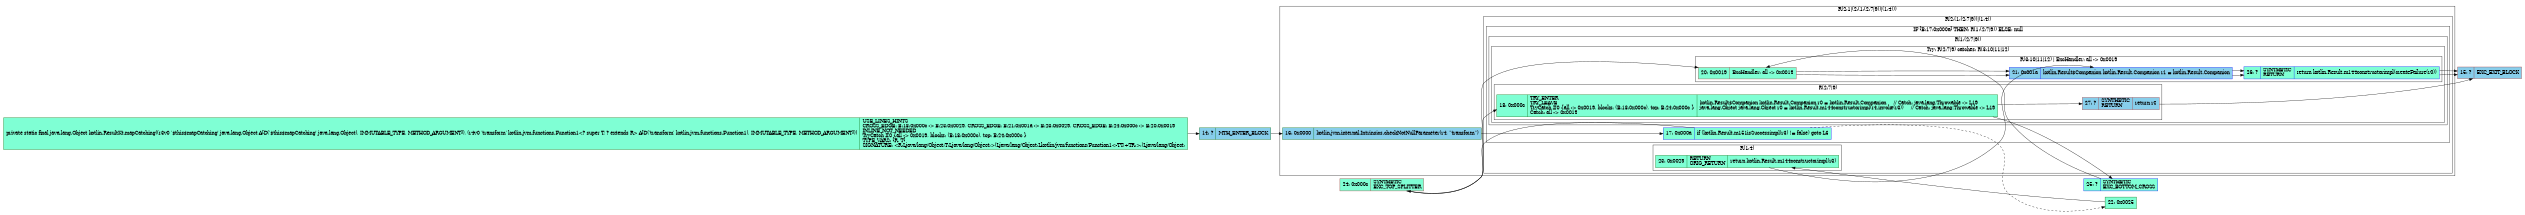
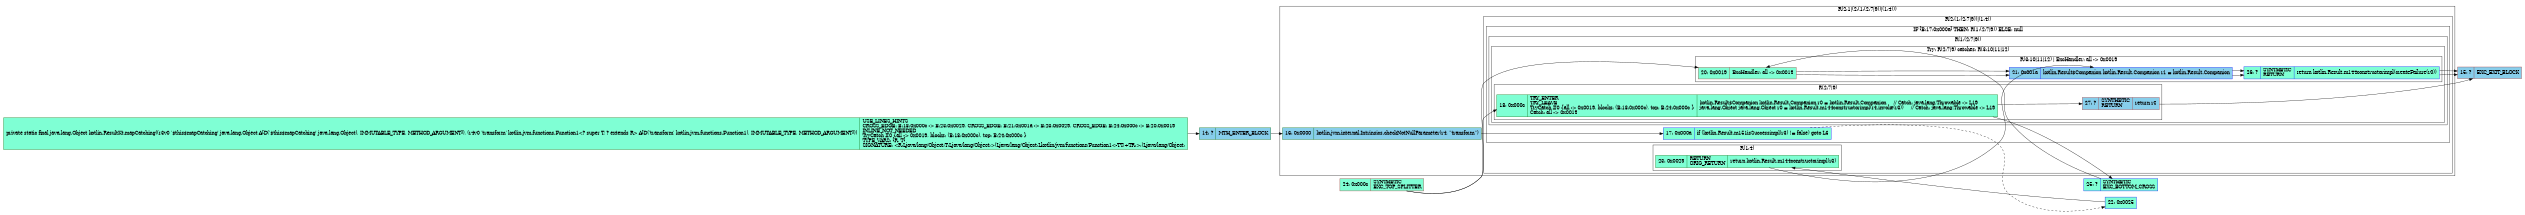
edge "17: 0x000a" -> "24: 0x000c": removed
node "22: 0x0025": color darkgreen -> blue
